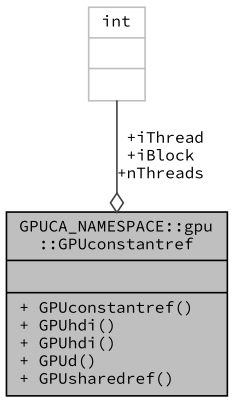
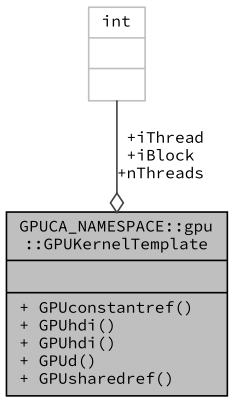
node "GPUCA_NAMESPACE::gpu": text "::GPUconstantref" -> "::GPUKernelTemplate"
